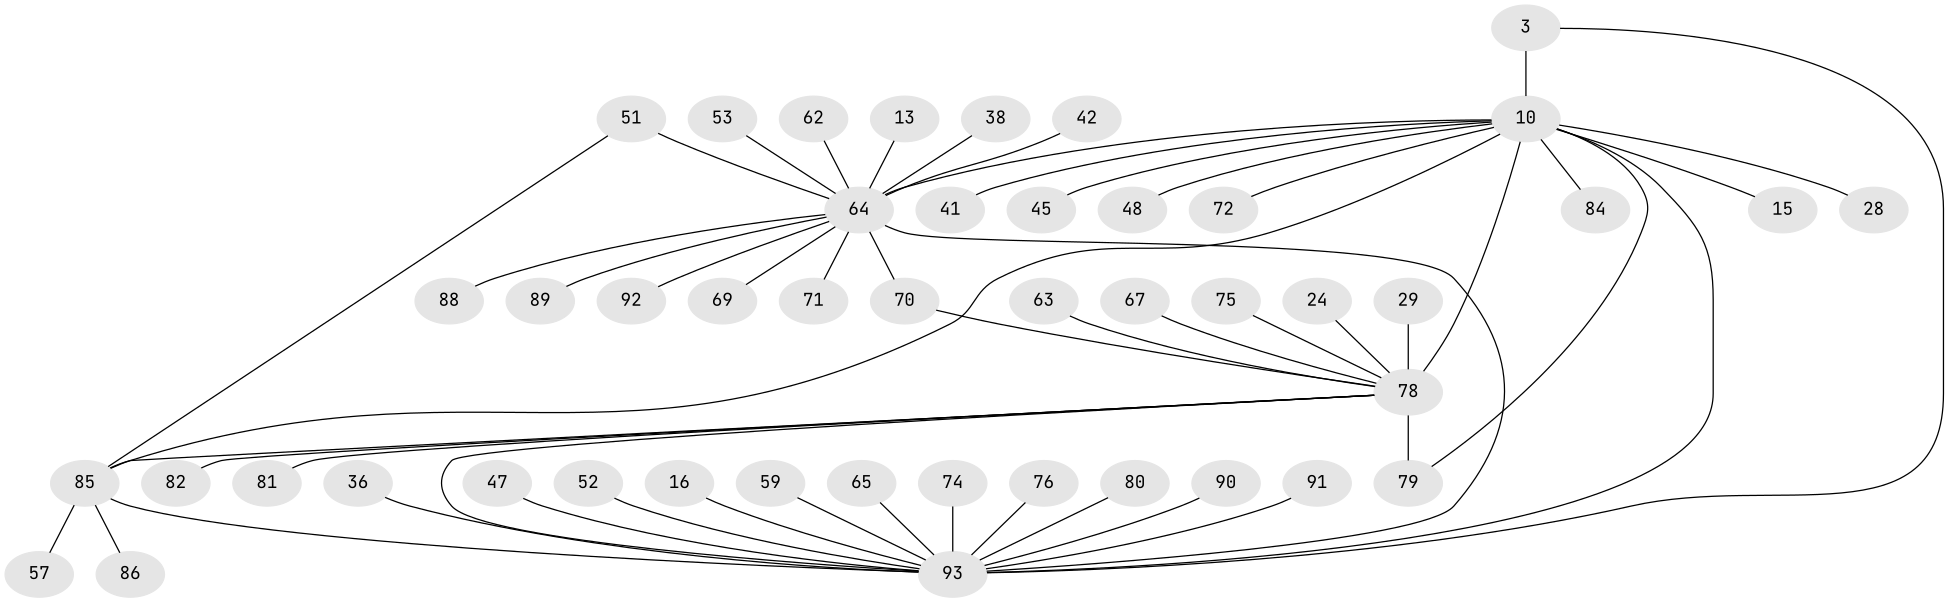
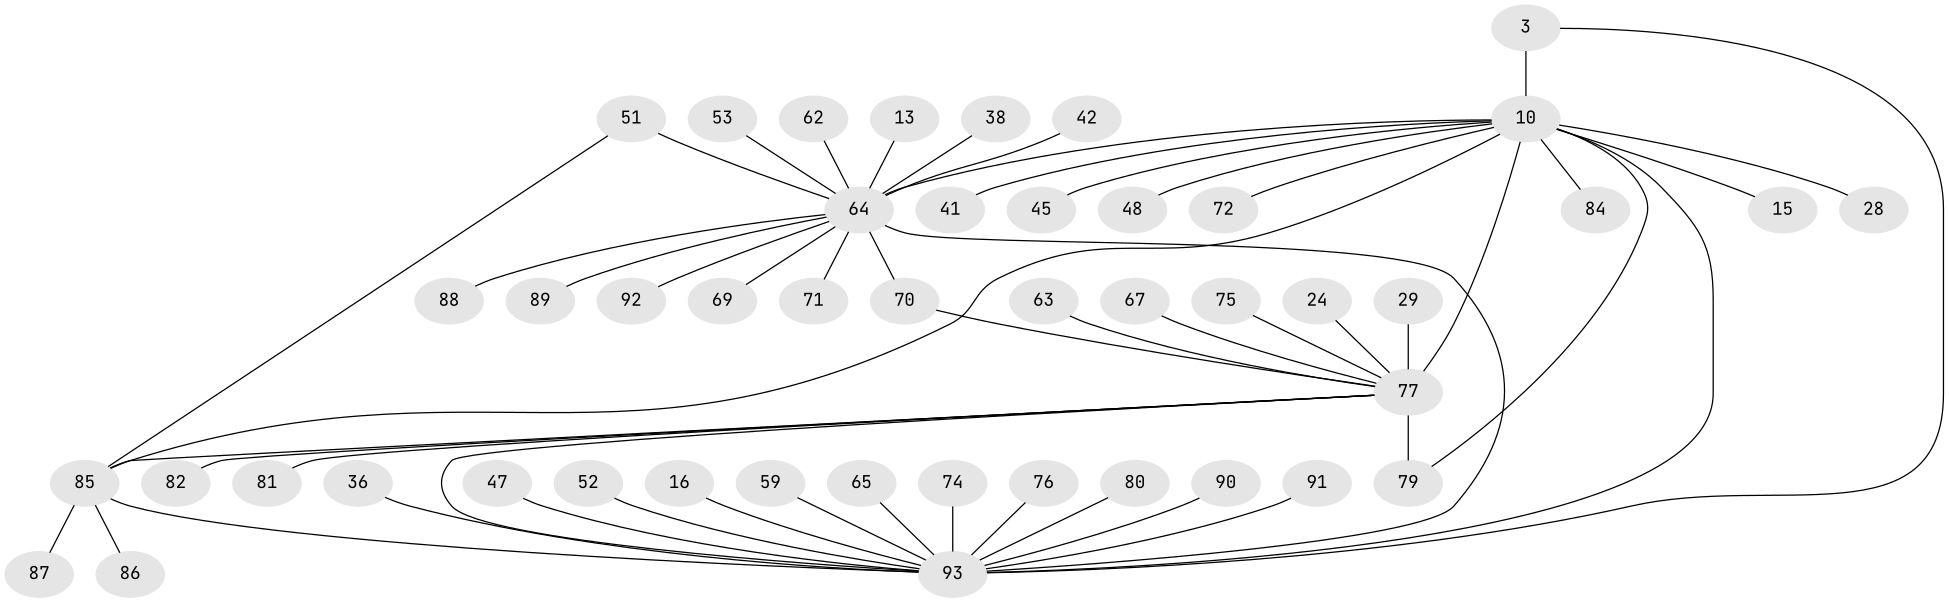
node "78": label "78" -> "77"
node "57": label "57" -> "87"
